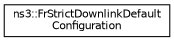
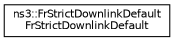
node "ns3::FrStrictDownlinkDefault Configuration": label "ns3::FrStrictDownlinkDefault Configuration" -> "ns3::FrStrictDownlinkDefault FrStrictDownlinkDefault"
